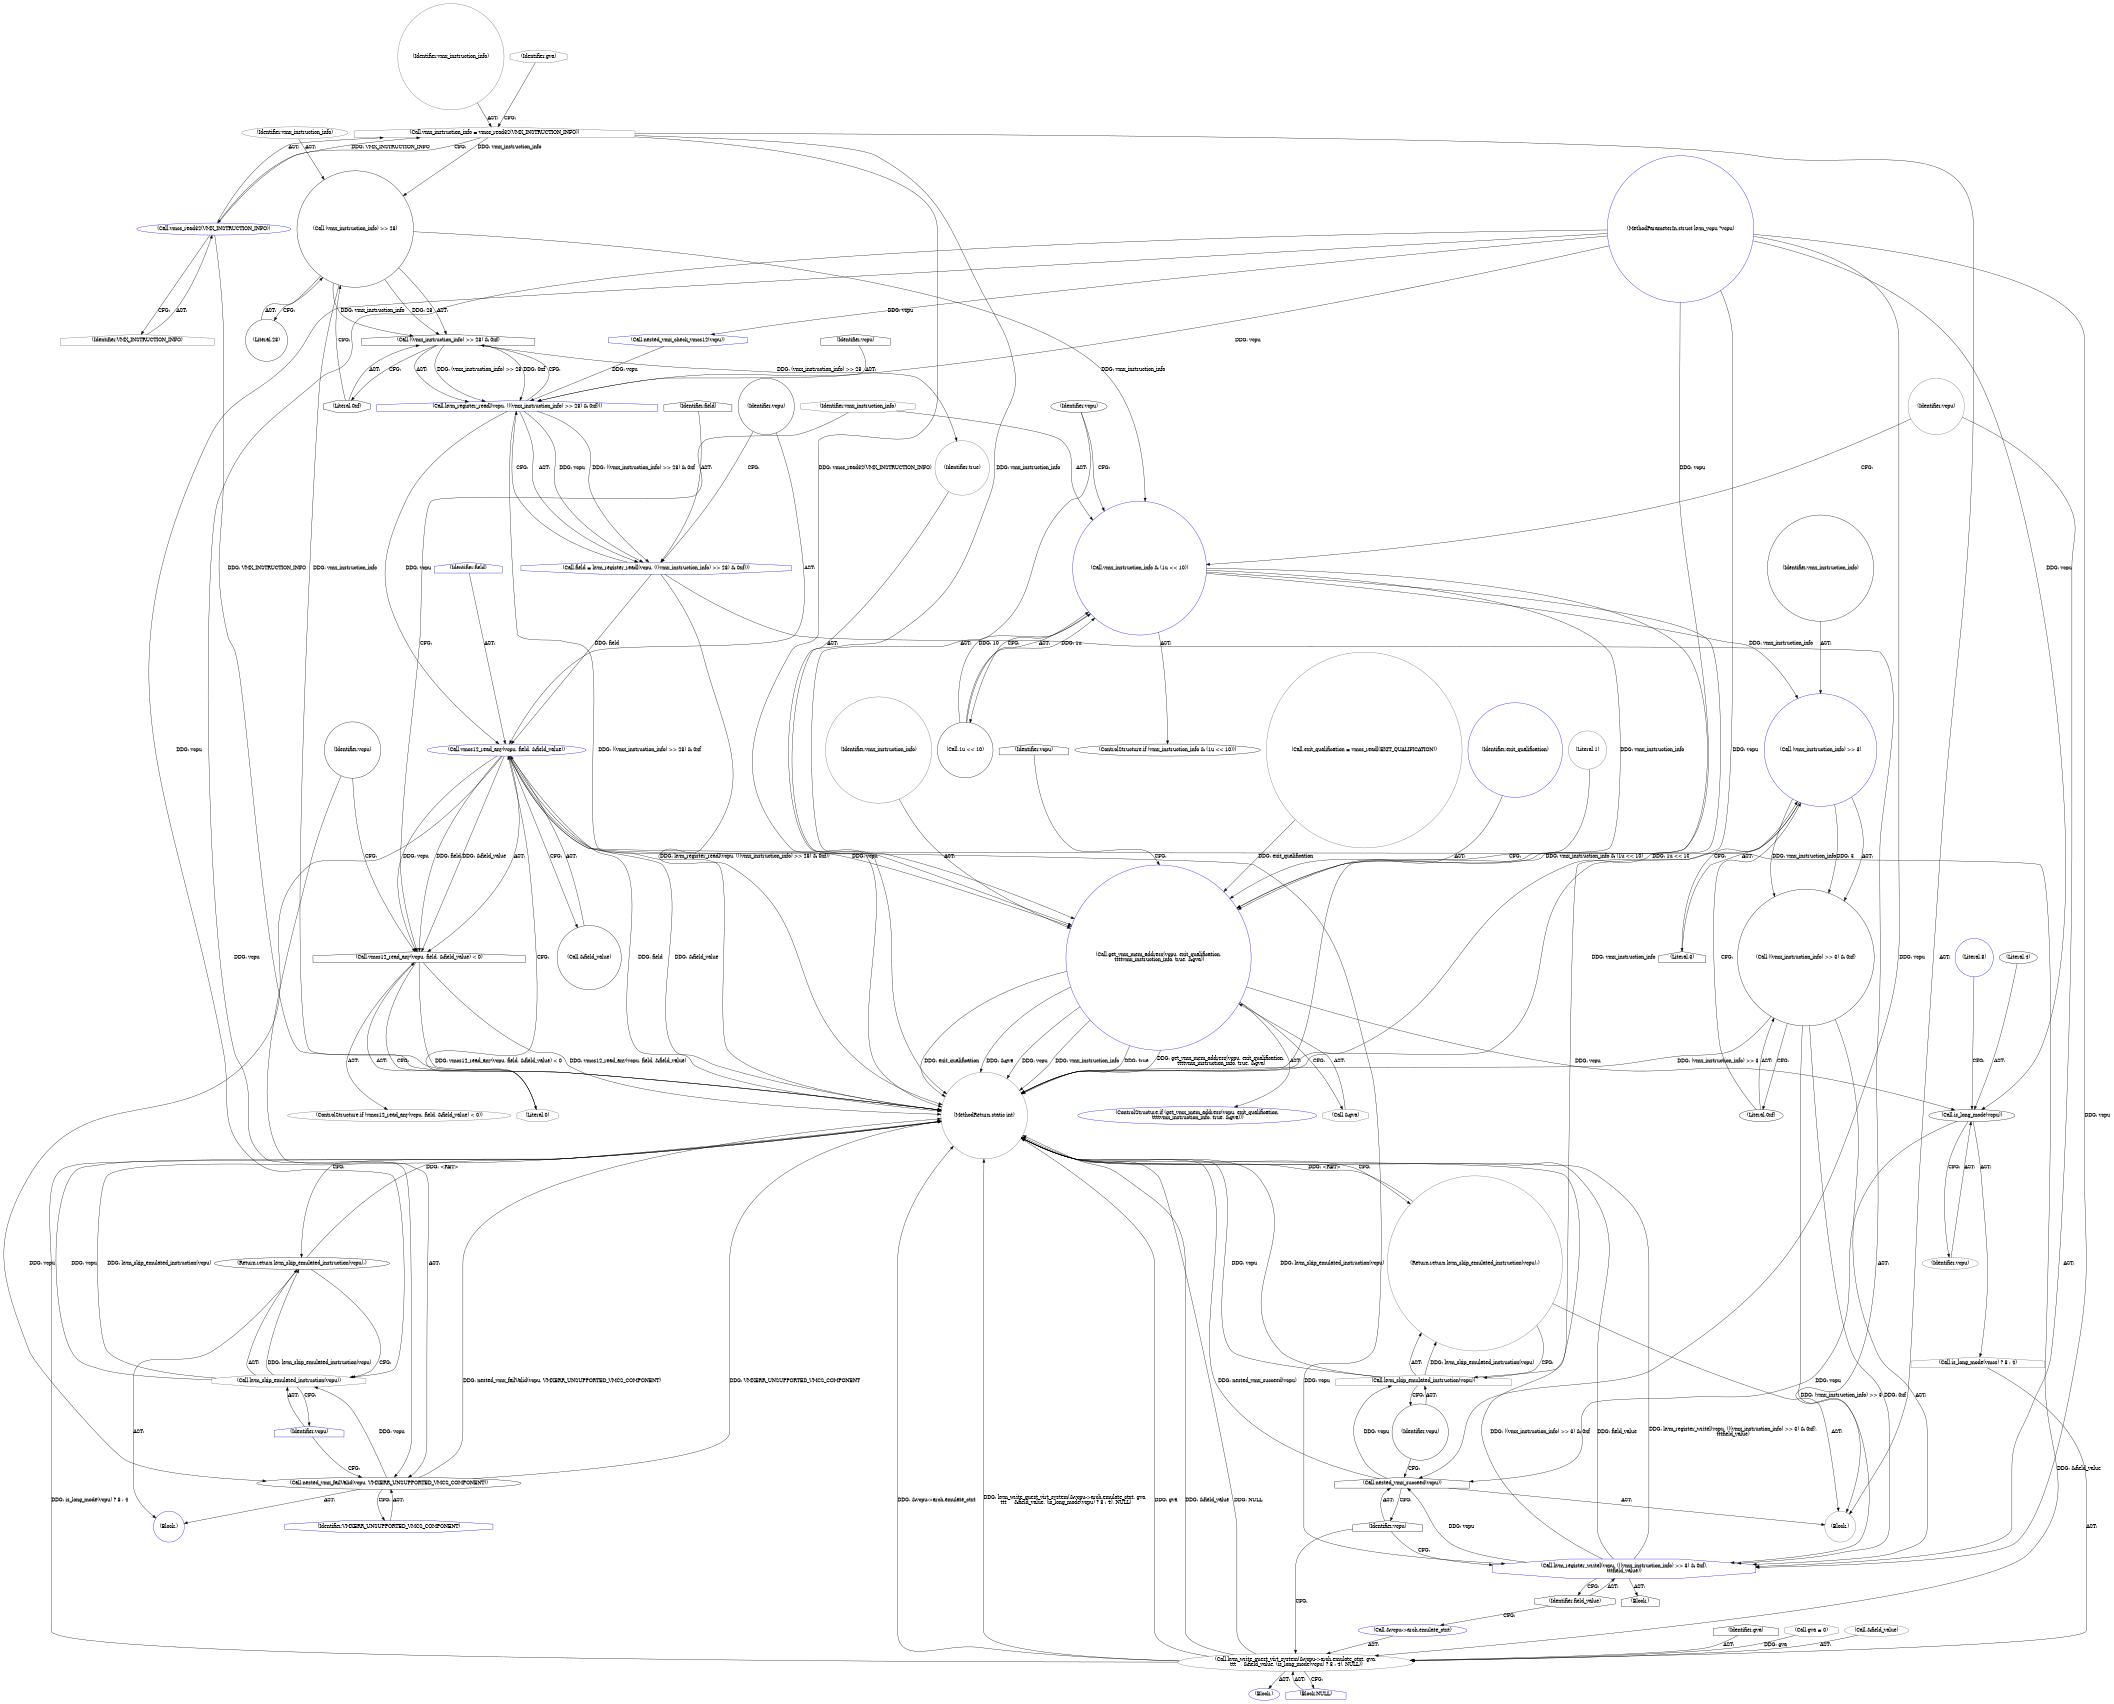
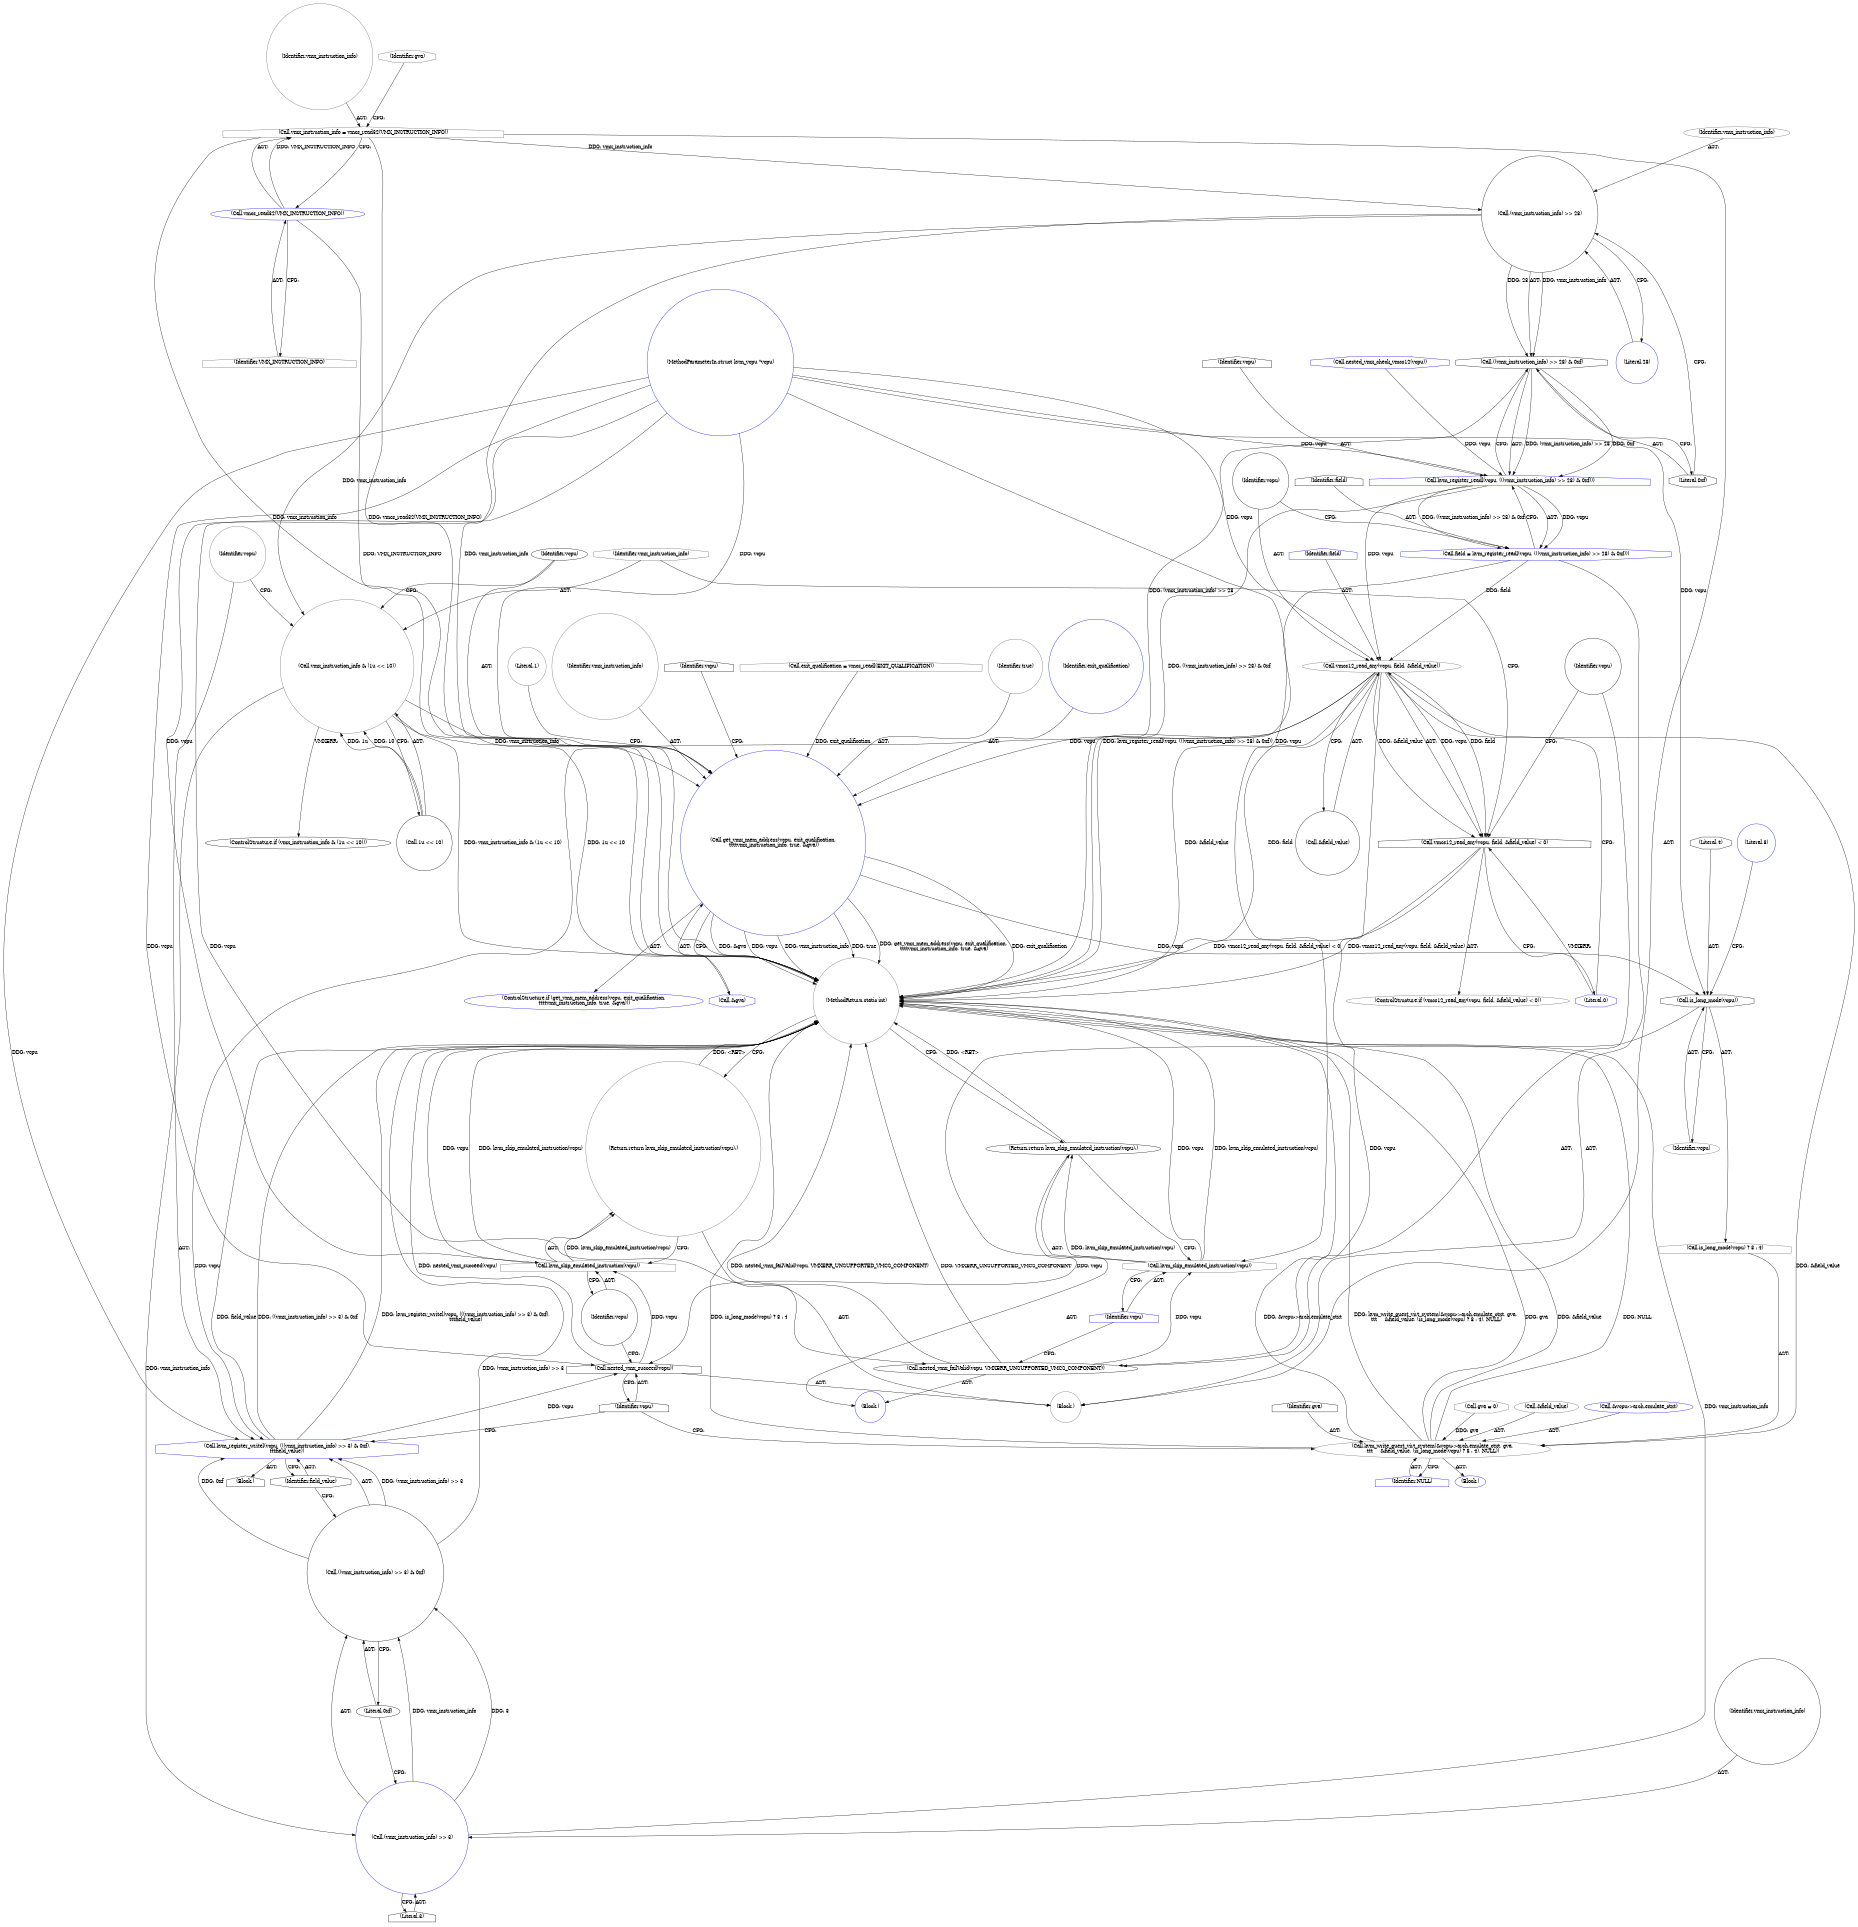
edge "(MethodParameterIn,struct kvm_vcpu *vcpu)" -> "(Call,nested_vmx_check_vmcs12(vcpu))": now "(MethodParameterIn,struct kvm_vcpu *vcpu)" -> "(Call,vmcs12_read_any(vcpu, field, &field_value))"
node "(Literal,28)": color black -> blue
node "(Call,((vmx_instruction_info) >> 28) & 0xf)": shape house -> octagon
edge "(Call,((vmx_instruction_info) >> 28) & 0xf)" -> "(Identifier,true)": now "(Call,((vmx_instruction_info) >> 28) & 0xf)" -> "(MethodReturn,static int)"
node "(Call,vmx_instruction_info & (1u << 10))": color blue -> gray40
edge "(Call,vmx_instruction_info & (1u << 10))" -> "(ControlStructure,if (vmx_instruction_info & (1u << 10)))": label "AST: " -> "VMXERR: "
node "(Call,vmcs12_read_any(vcpu, field, &field_value))": color blue -> gray40
node "(Call,exit_qualification = vmcs_readl(EXIT_QUALIFICATION))": shape circle -> house
node "(Literal,4)": shape ellipse -> octagon
edge "(Literal,0)" -> "(Call,vmcs12_read_any(vcpu, field, &field_value) < 0)": label "AST: " -> "VMXERR: "
node "(Literal,0)": color gray40 -> blue
node "(Call,&gva)": color gray40 -> blue
node "(Call,is_long_mode(vcpu))": shape ellipse -> octagon
node "(Call,is_long_mode(vmcs) ? 8 : 4)": label "(Call,is_long_mode(vmcs) ? 8 : 4)" -> "(Call,is_long_mode(vcpu) ? 8 : 4)"
node "(Identifier,VMXERR_UNSUPPORTED_VMCS_COMPONENT)": removed
edge "(Identifier,field_value)" -> "(Call,&vcpu->arch.emulate_ctxt)": now "(Identifier,field_value)" -> "(Call,((vmx_instruction_info) >> 3) & 0xf)"
node "(Block,NULL)": label "(Block,NULL)" -> "(Identifier,NULL)"
